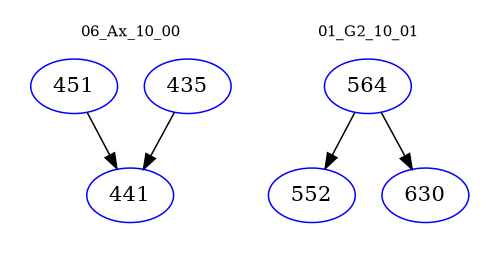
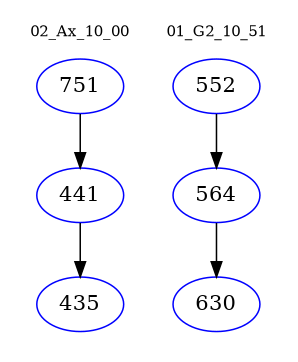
cluster "06_Ax_10_00": label "06_Ax_10_00" -> "02_Ax_10_00"
cluster "01_G2_10_01": label "01_G2_10_01" -> "01_G2_10_51"
node "451": label "451" -> "751"
edge "435" -> "441": reversed
edge "564" -> "552": reversed
